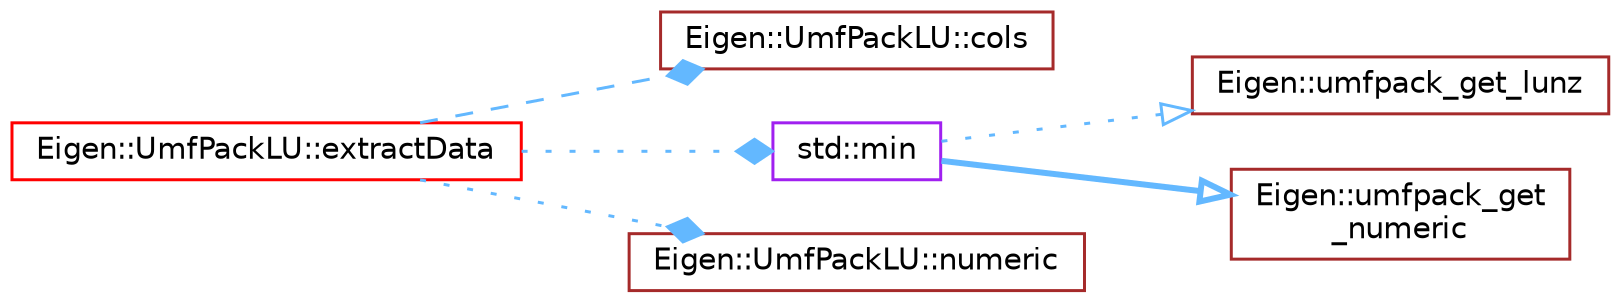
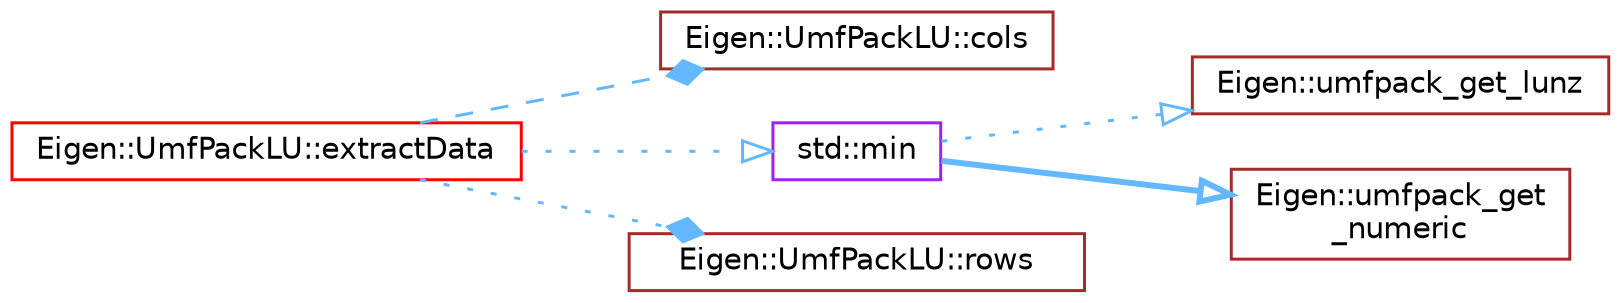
edge "Eigen::UmfPackLU::extractData" -> "std::min": arrowhead diamond -> onormal
node "Eigen::UmfPackLU::numeric": label "Eigen::UmfPackLU::numeric" -> "Eigen::UmfPackLU::rows"
